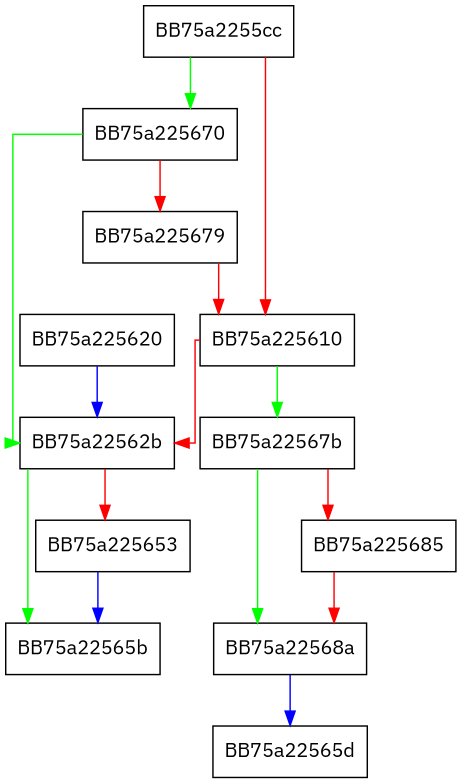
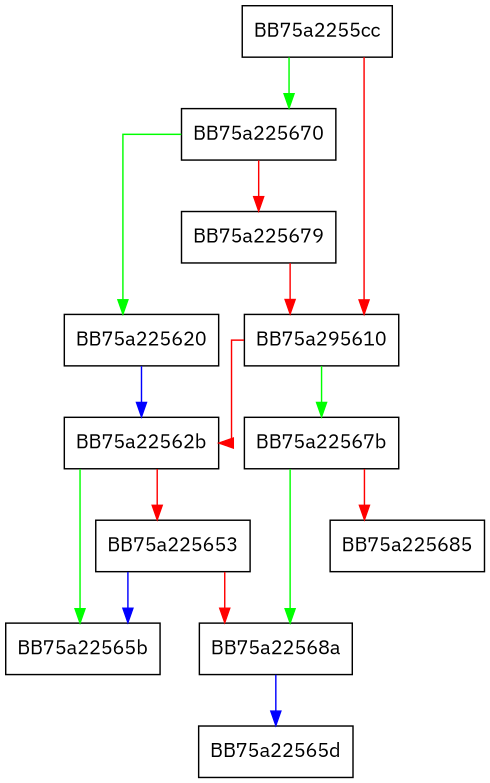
edge "BB75a225670" -> "BB75a22562b": now "BB75a225670" -> "BB75a225620"
node "BB75a225610": label "BB75a225610" -> "BB75a295610"
edge "BB75a225685" -> "BB75a22568a": now "BB75a225653" -> "BB75a22568a"
